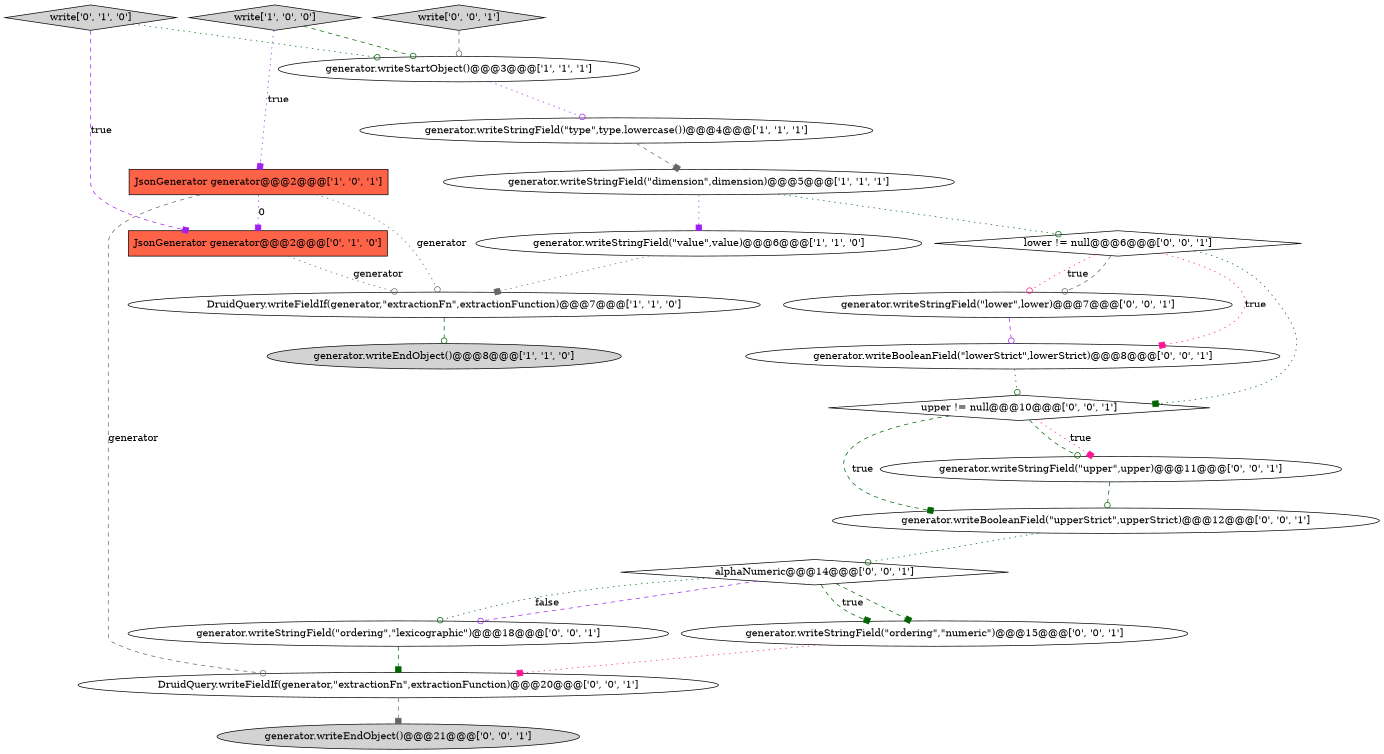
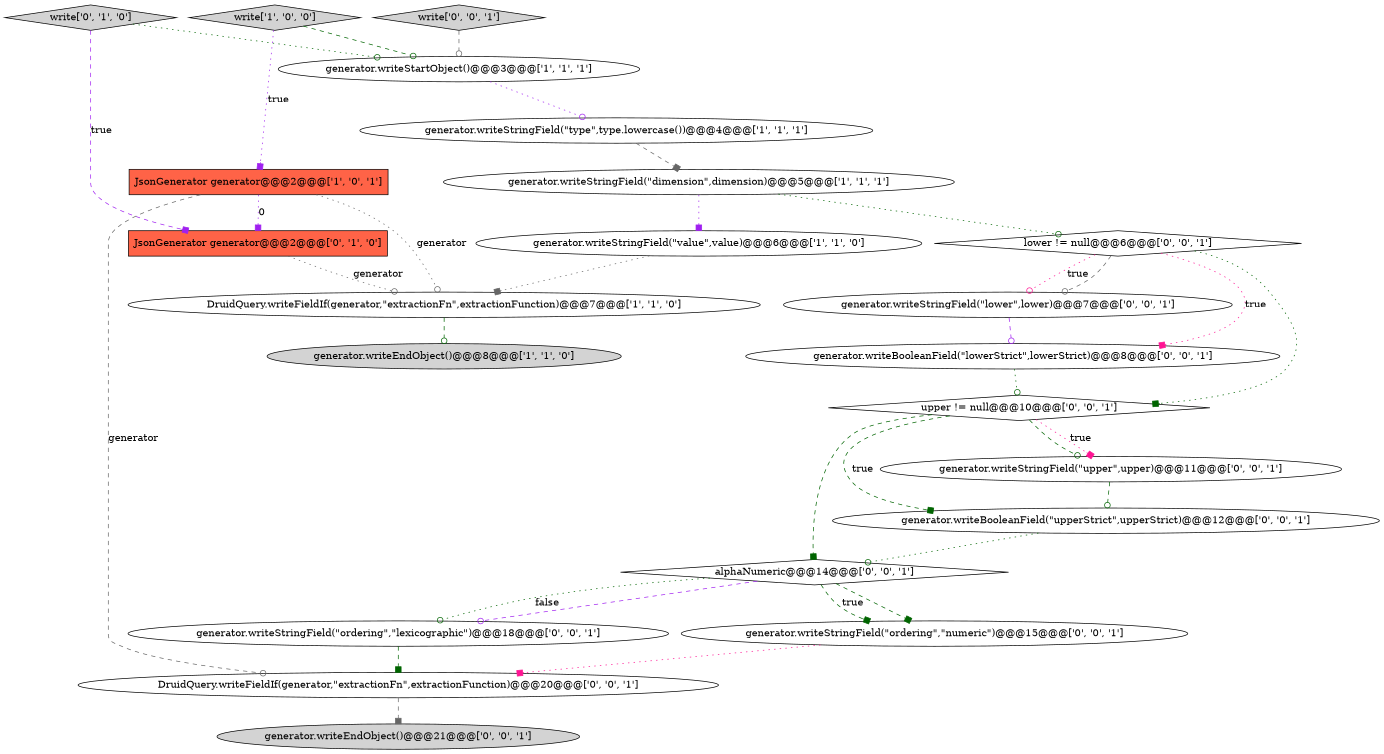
edge "upper != null@@@10@@@['0', '0', '1']" -> "alphaNumeric@@@14@@@['0', '0', '1']": added
